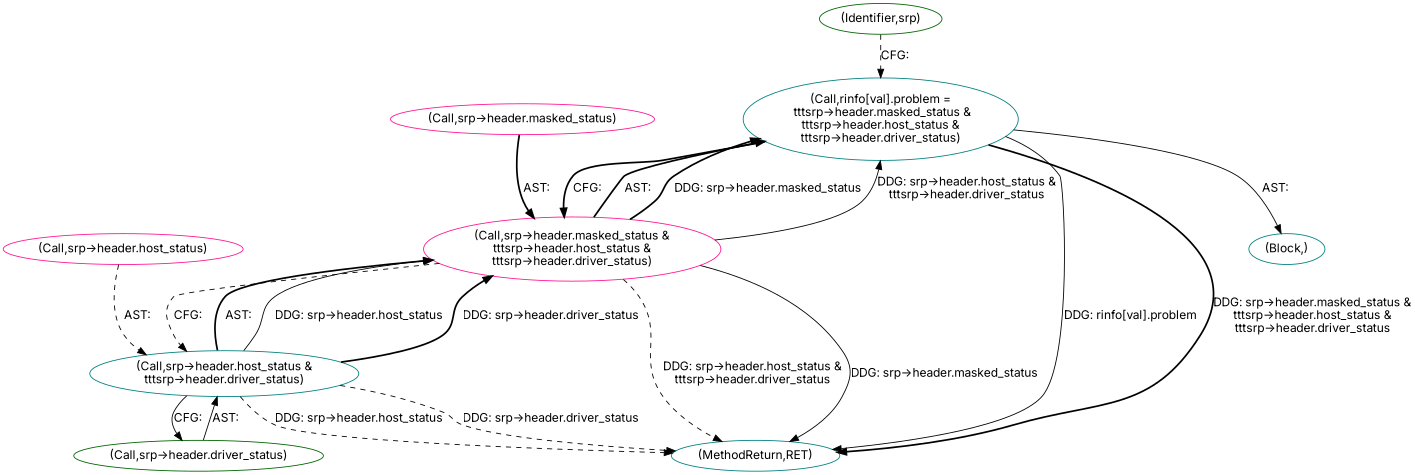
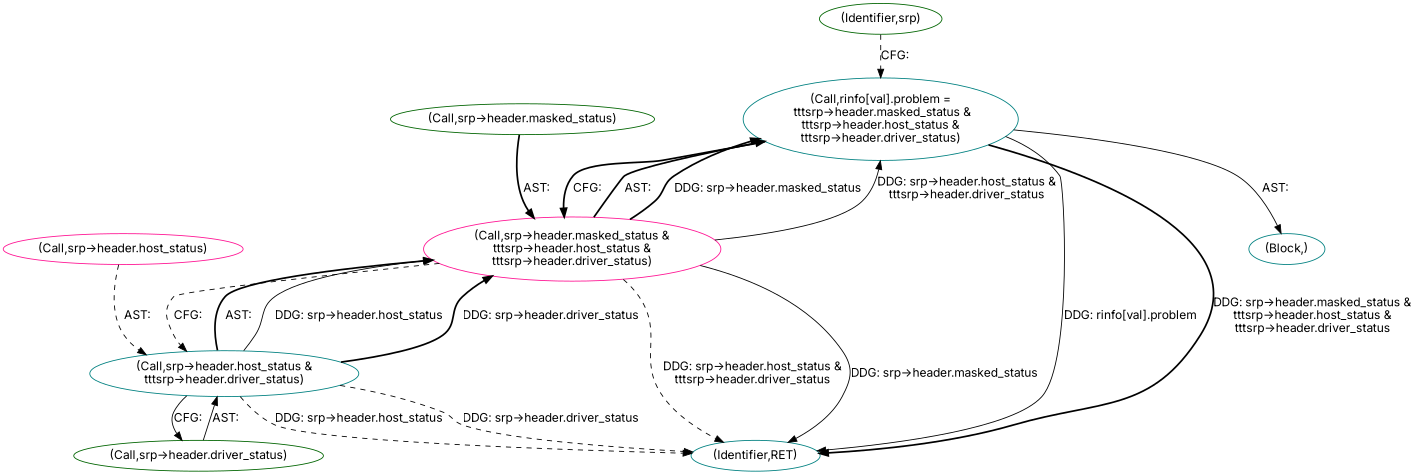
node "(Call,srp->header.masked_status)": color deeppink -> darkgreen
node "(MethodReturn,RET)": label "(MethodReturn,RET)" -> "(Identifier,RET)"
